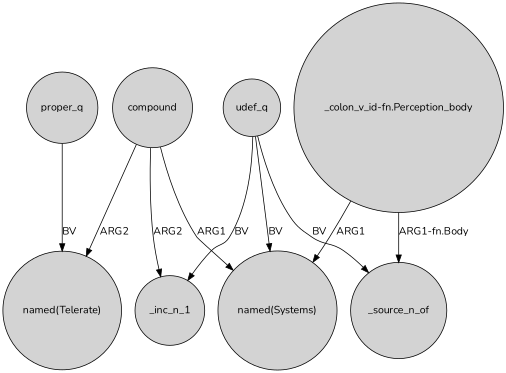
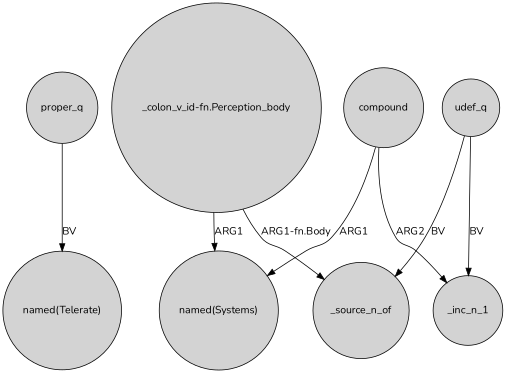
edge "udef_q" -> "named(Systems)": removed, label "BV"
edge "compound" -> "named(Telerate)": removed, label "ARG2"
